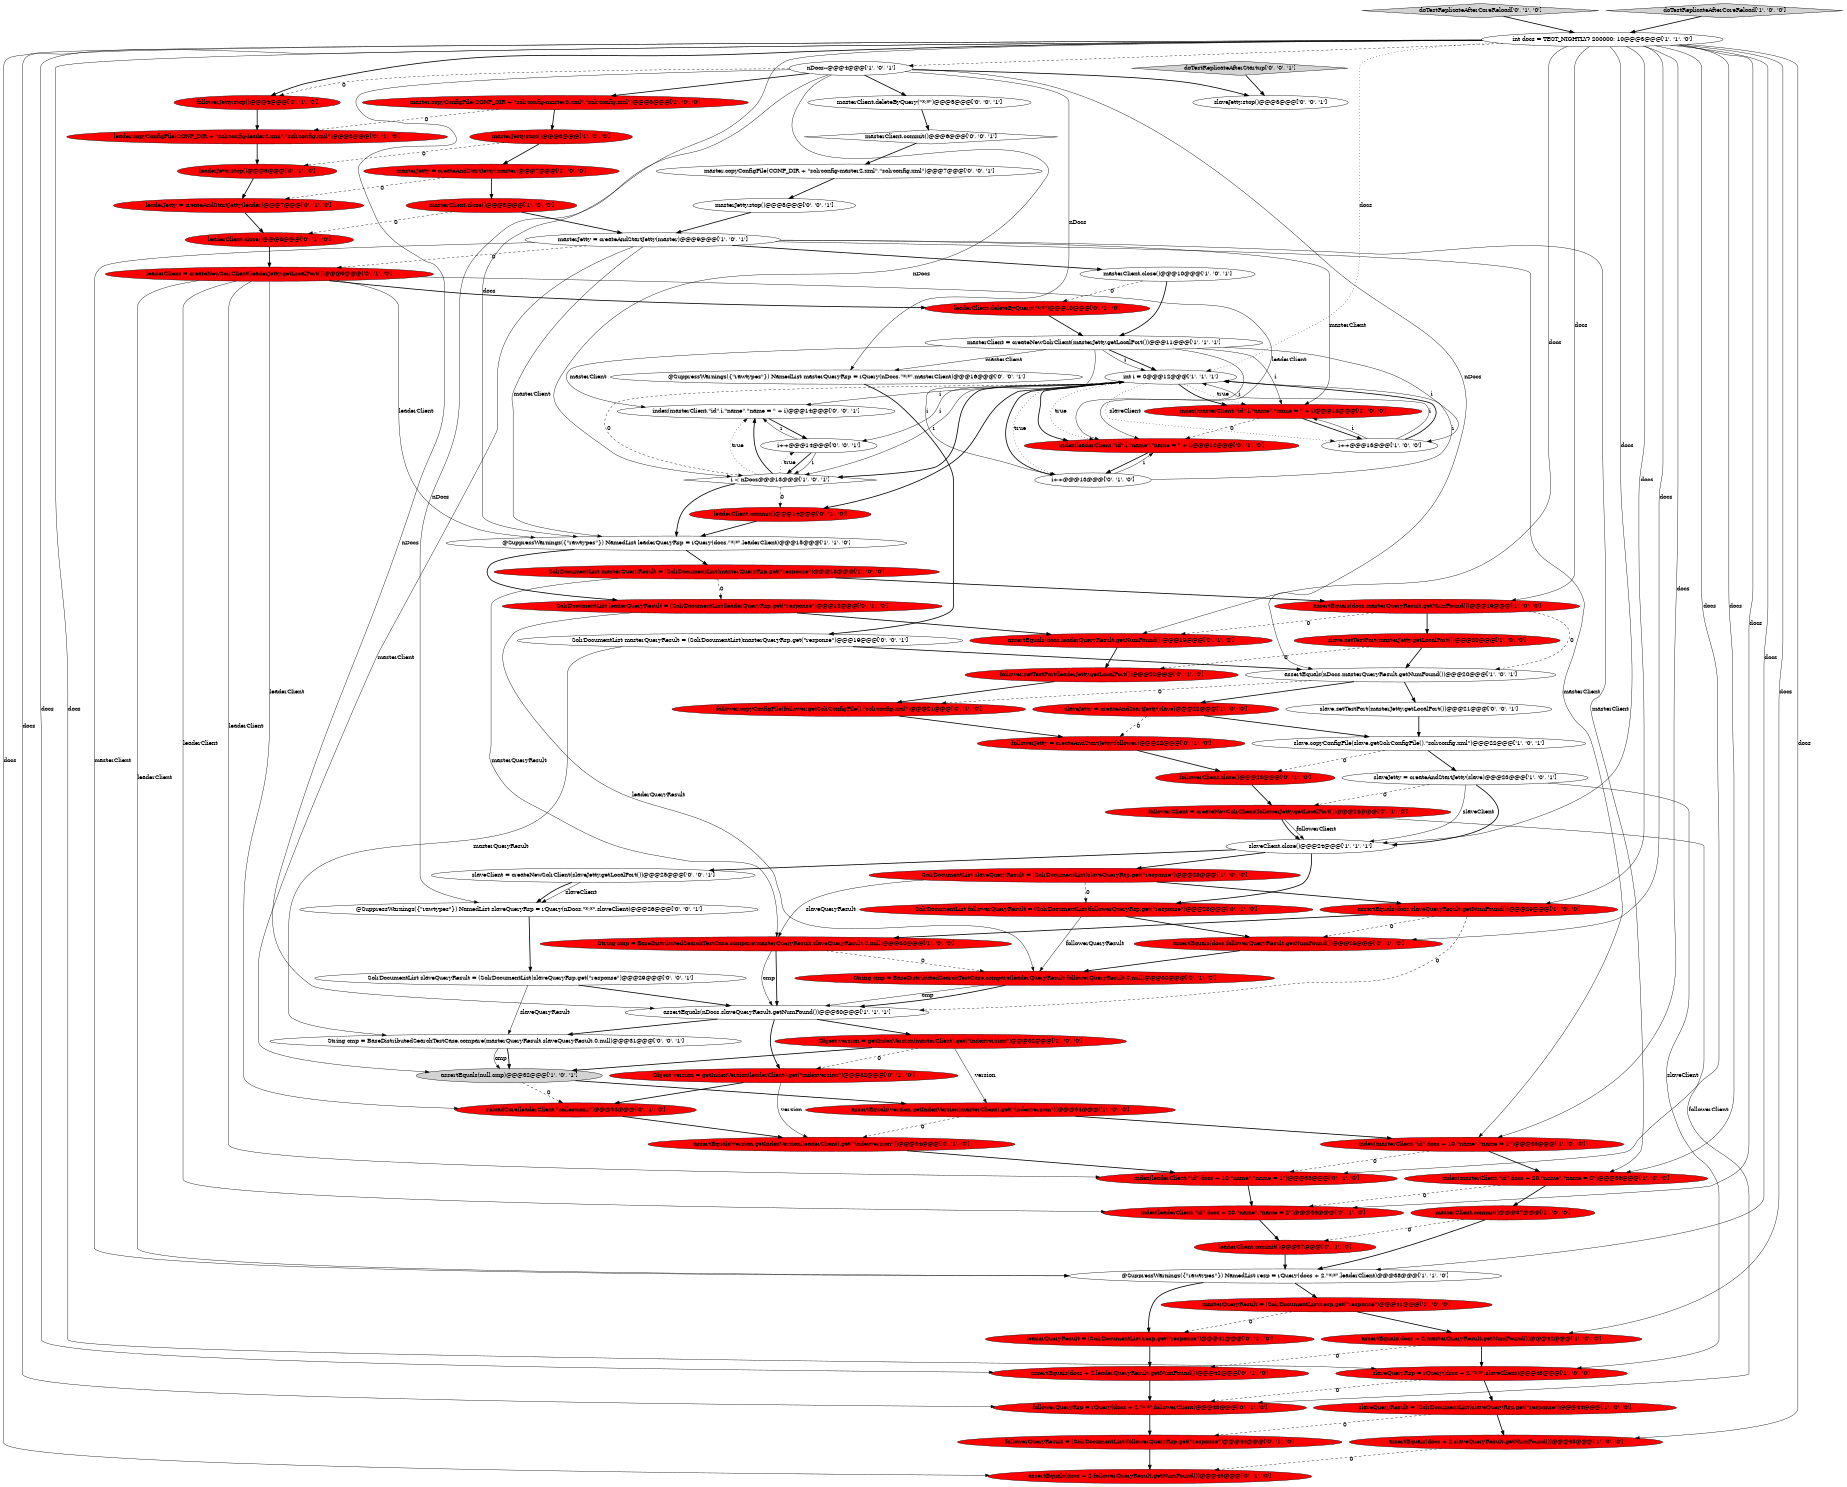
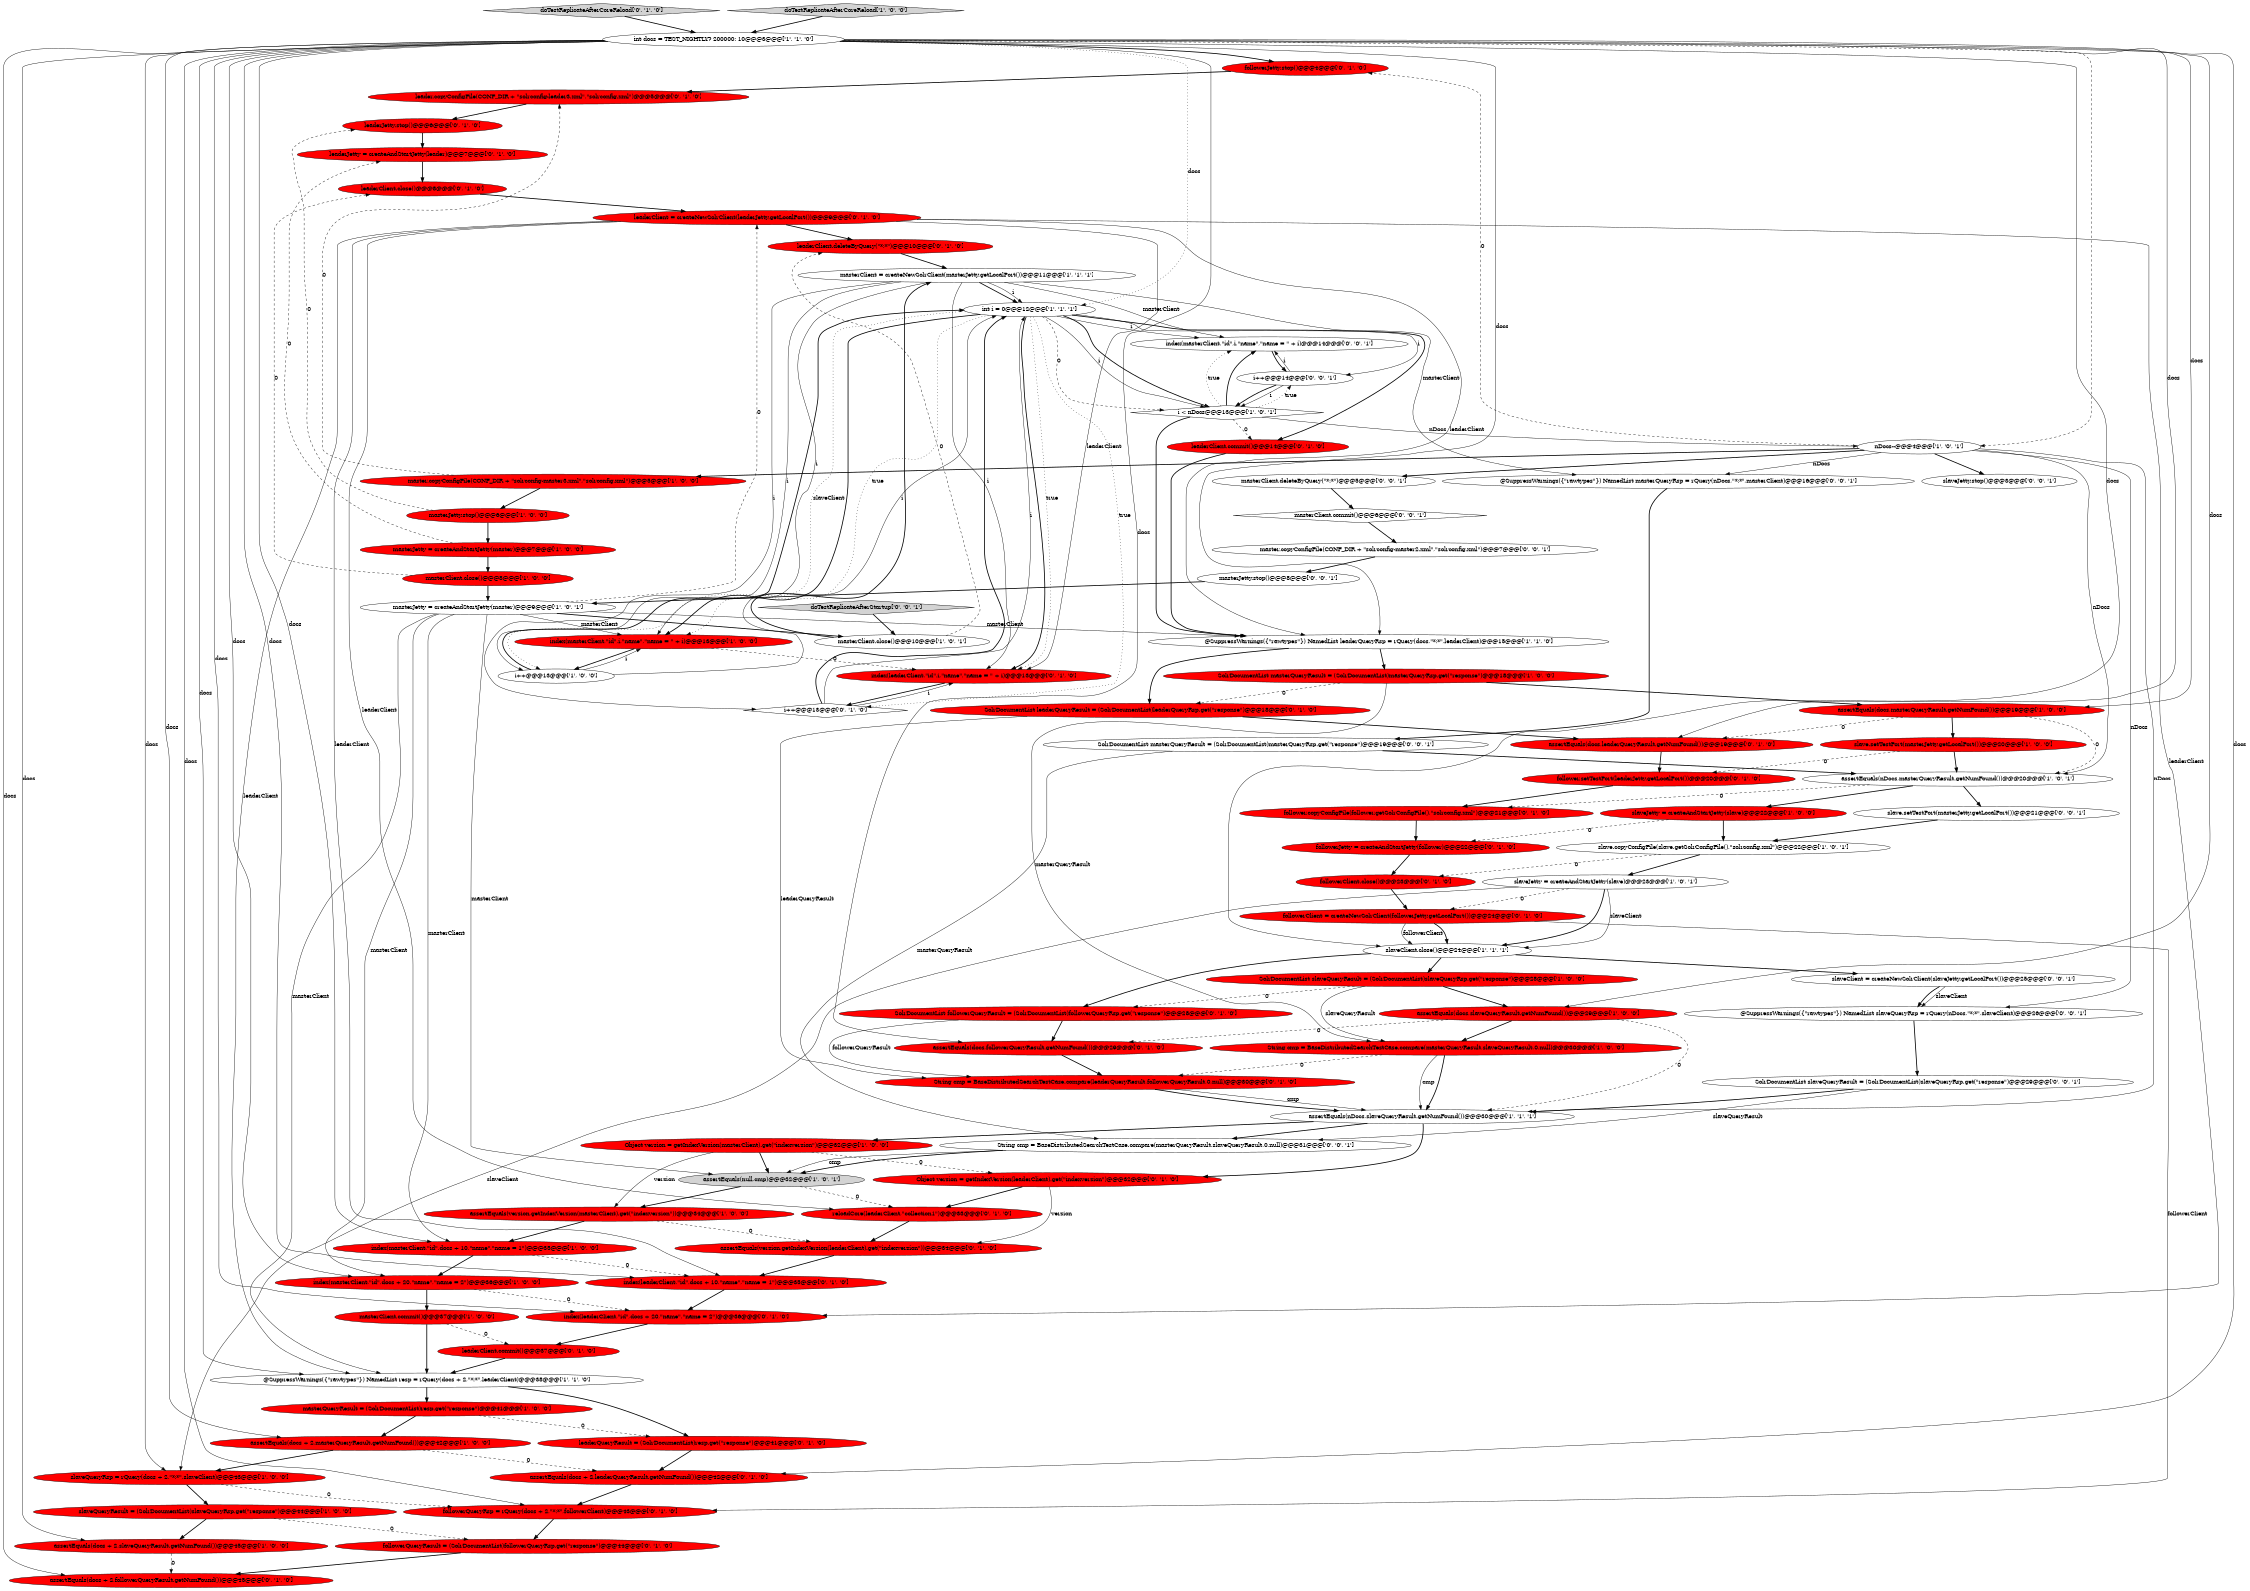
edge "doTestReplicateAfterStartup['0', '0', '1']" -> "slaveJetty.stop()@@@3@@@['0', '0', '1']": now "doTestReplicateAfterStartup['0', '0', '1']" -> "masterClient.close()@@@10@@@['1', '0', '1']"
edge "nDocs--@@@4@@@['1', '0', '1']" -> "i < nDocs@@@13@@@['1', '0', '1']": reversed
node "i++@@@13@@@['0', '1', '0']": shape ellipse -> diamond
